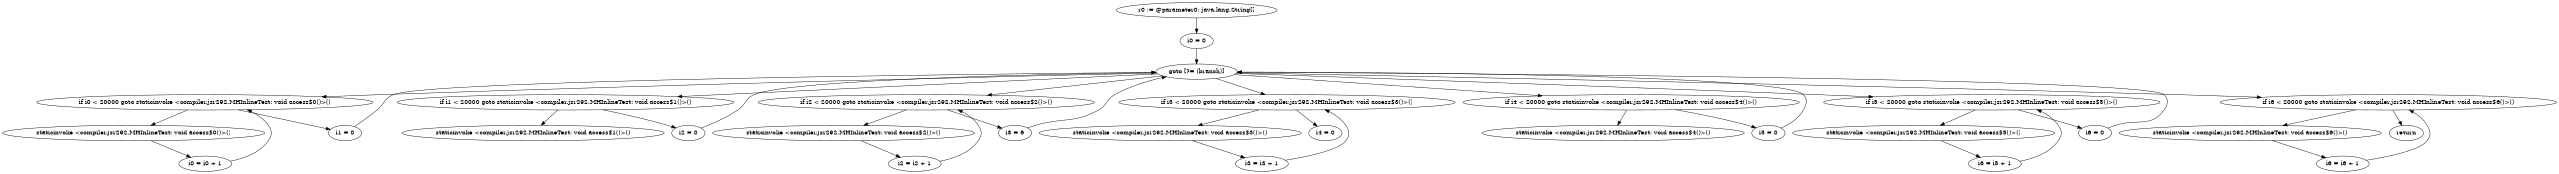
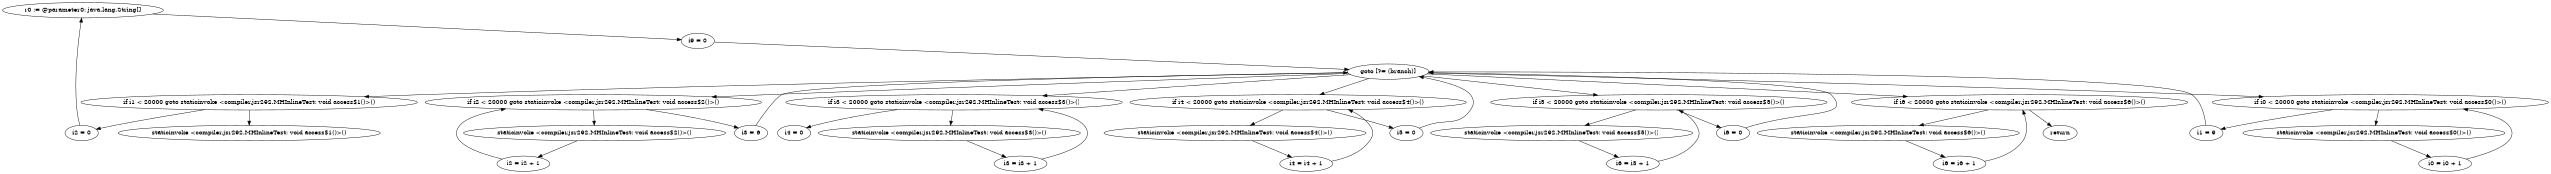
node "i0 = 0": label "i0 = 0" -> "i9 = 0"
edge "i2 = 0" -> "goto [?= (branch)]": now "i2 = 0" -> "r0 := @parameter0: java.lang.String[]"
node "i1 = 0": label "i1 = 0" -> "i1 = 9"
node "i4 = i4 + 1": added
